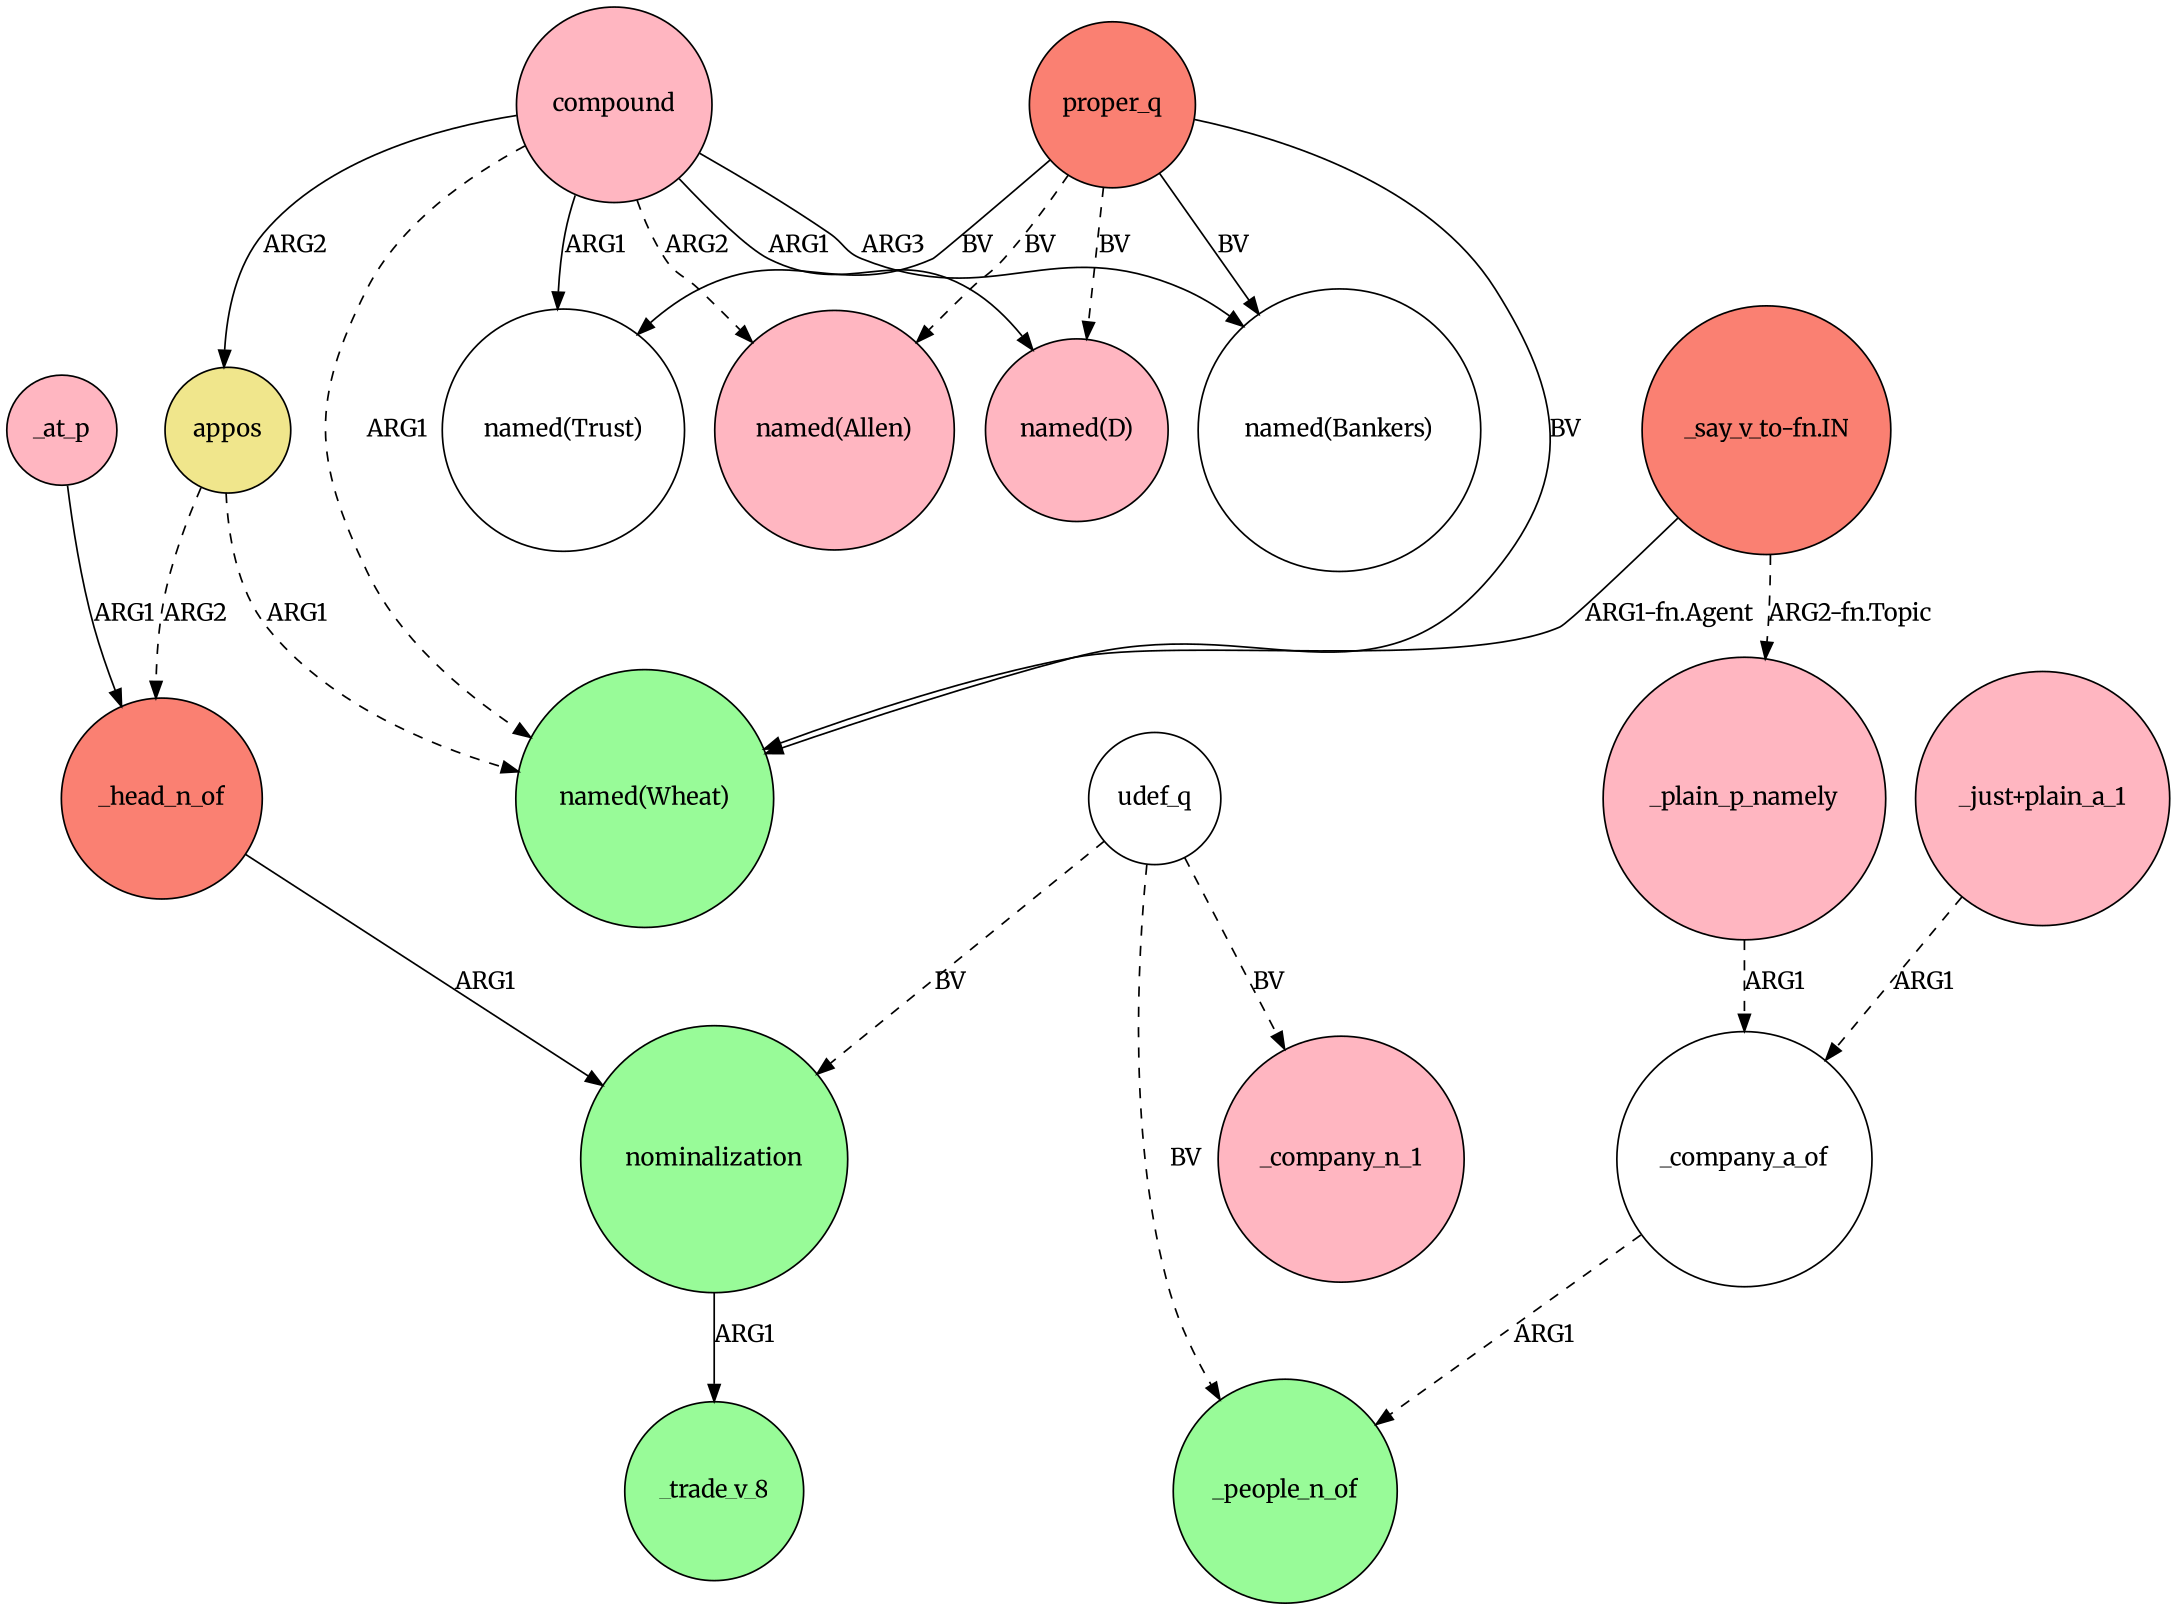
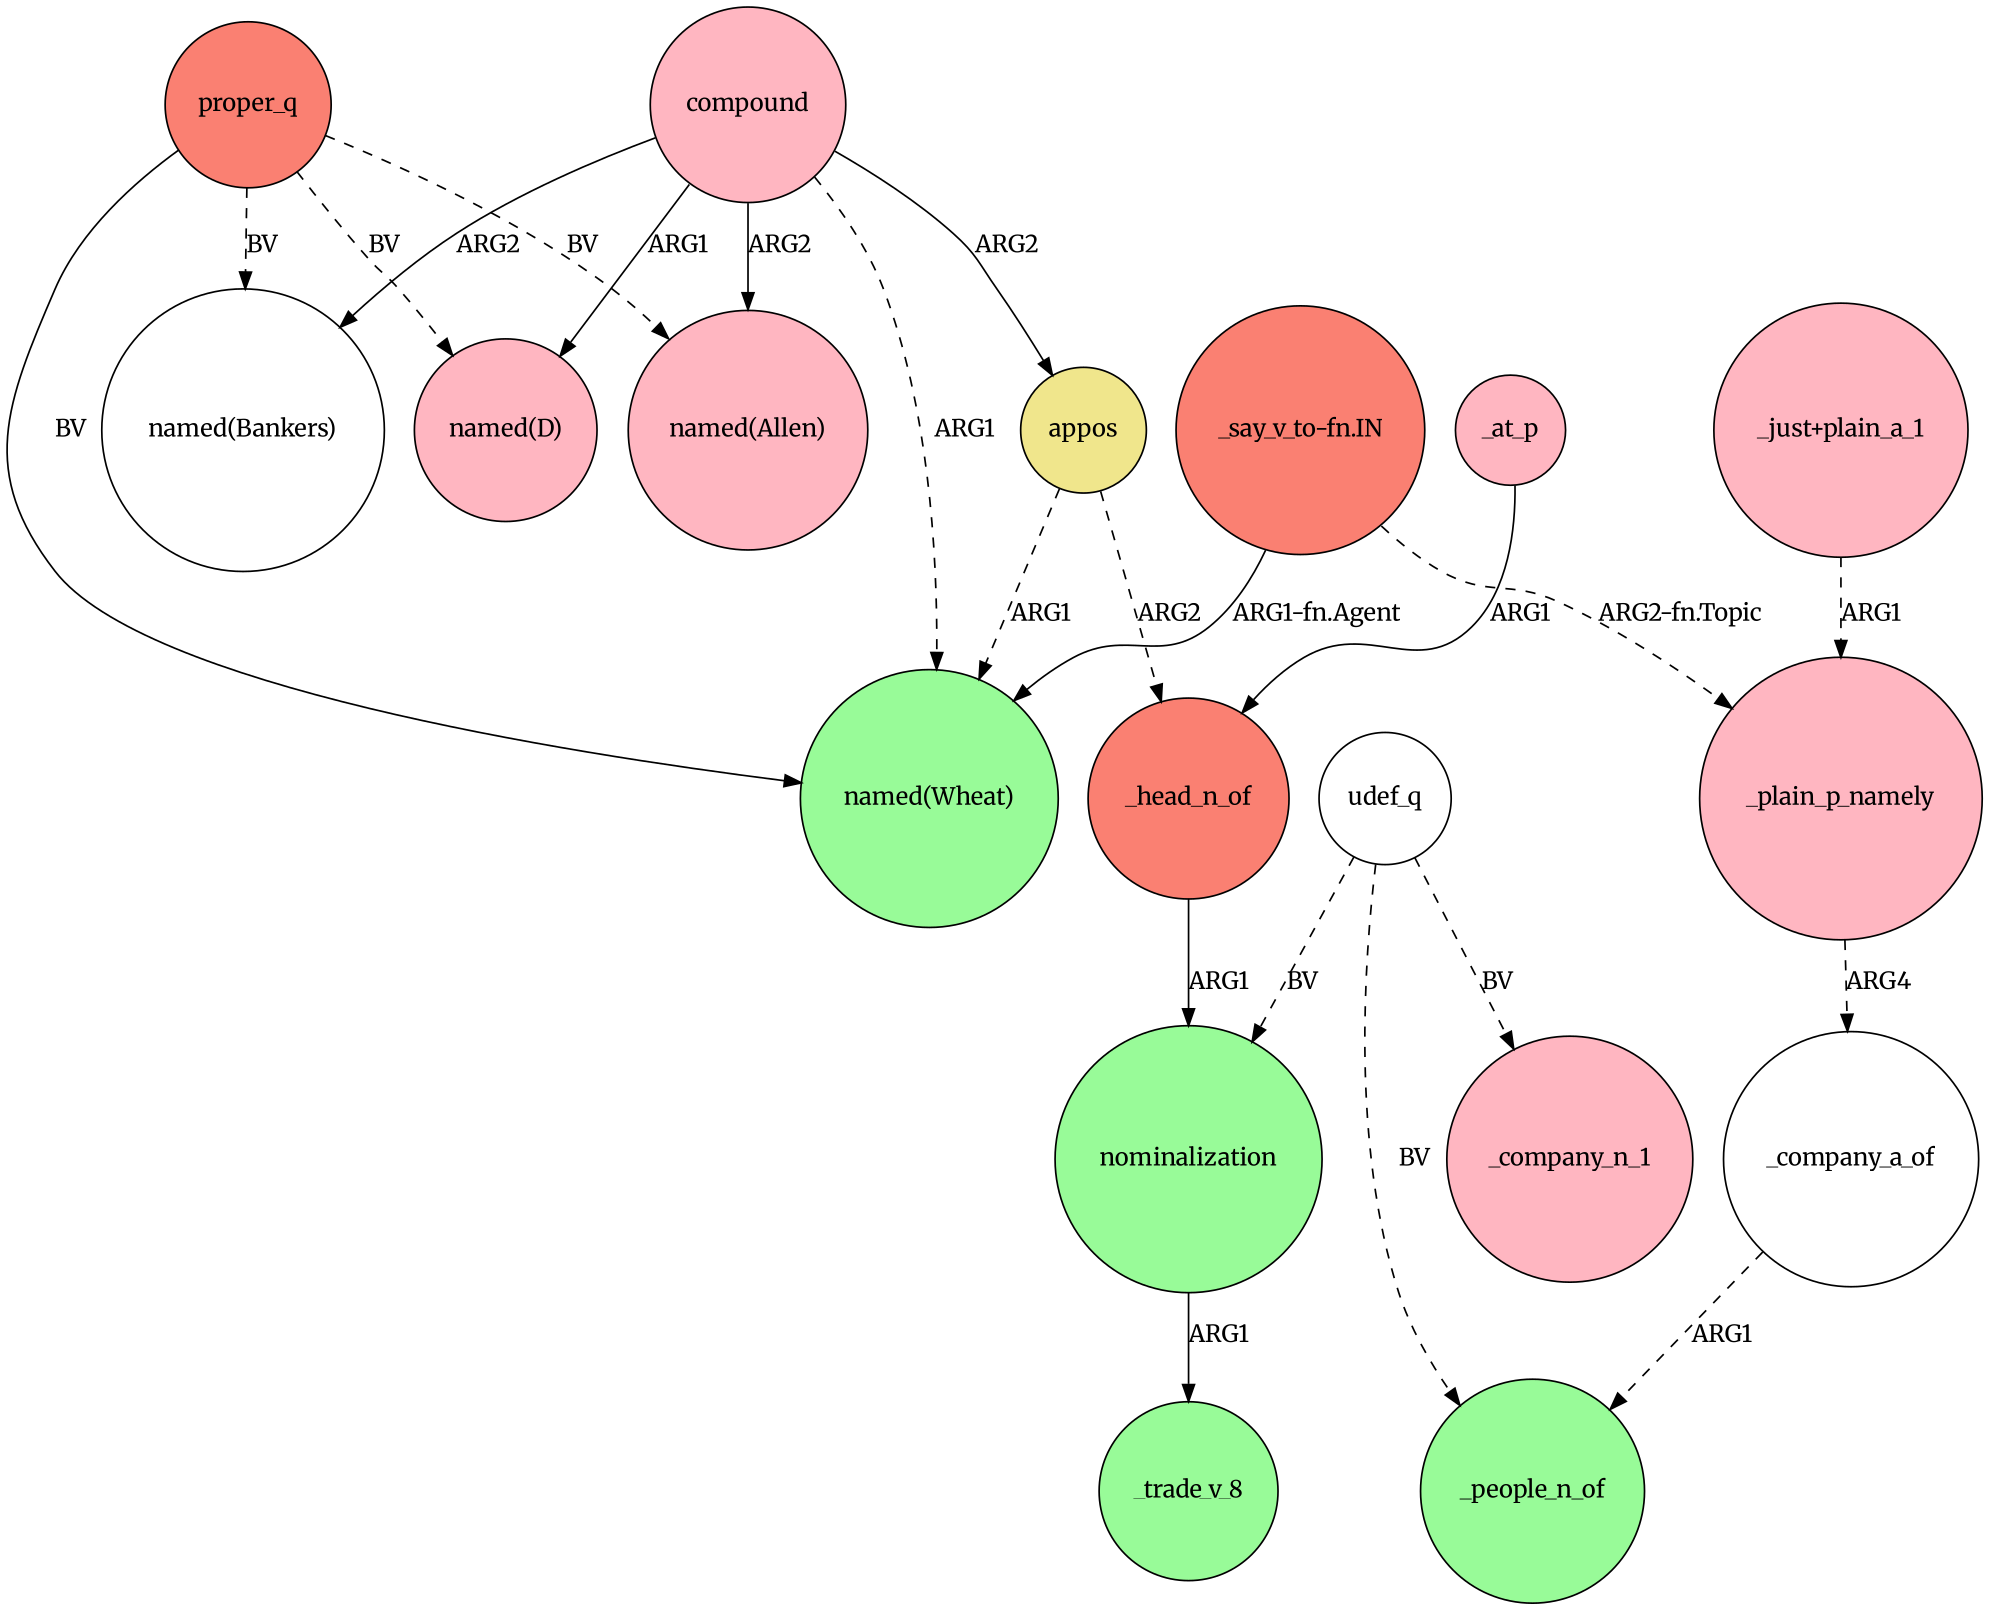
edge "proper_q" -> "named(Bankers)": style solid -> dashed
edge "compound" -> "named(Bankers)": label "ARG3" -> "ARG2"
edge "compound" -> "named(Allen)": style dashed -> solid
node "named(Trust)": removed
edge "_just+plain_a_1" -> "_company_a_of": now "_just+plain_a_1" -> "_plain_p_namely"
edge "_plain_p_namely" -> "_company_a_of": label "ARG1" -> "ARG4"
